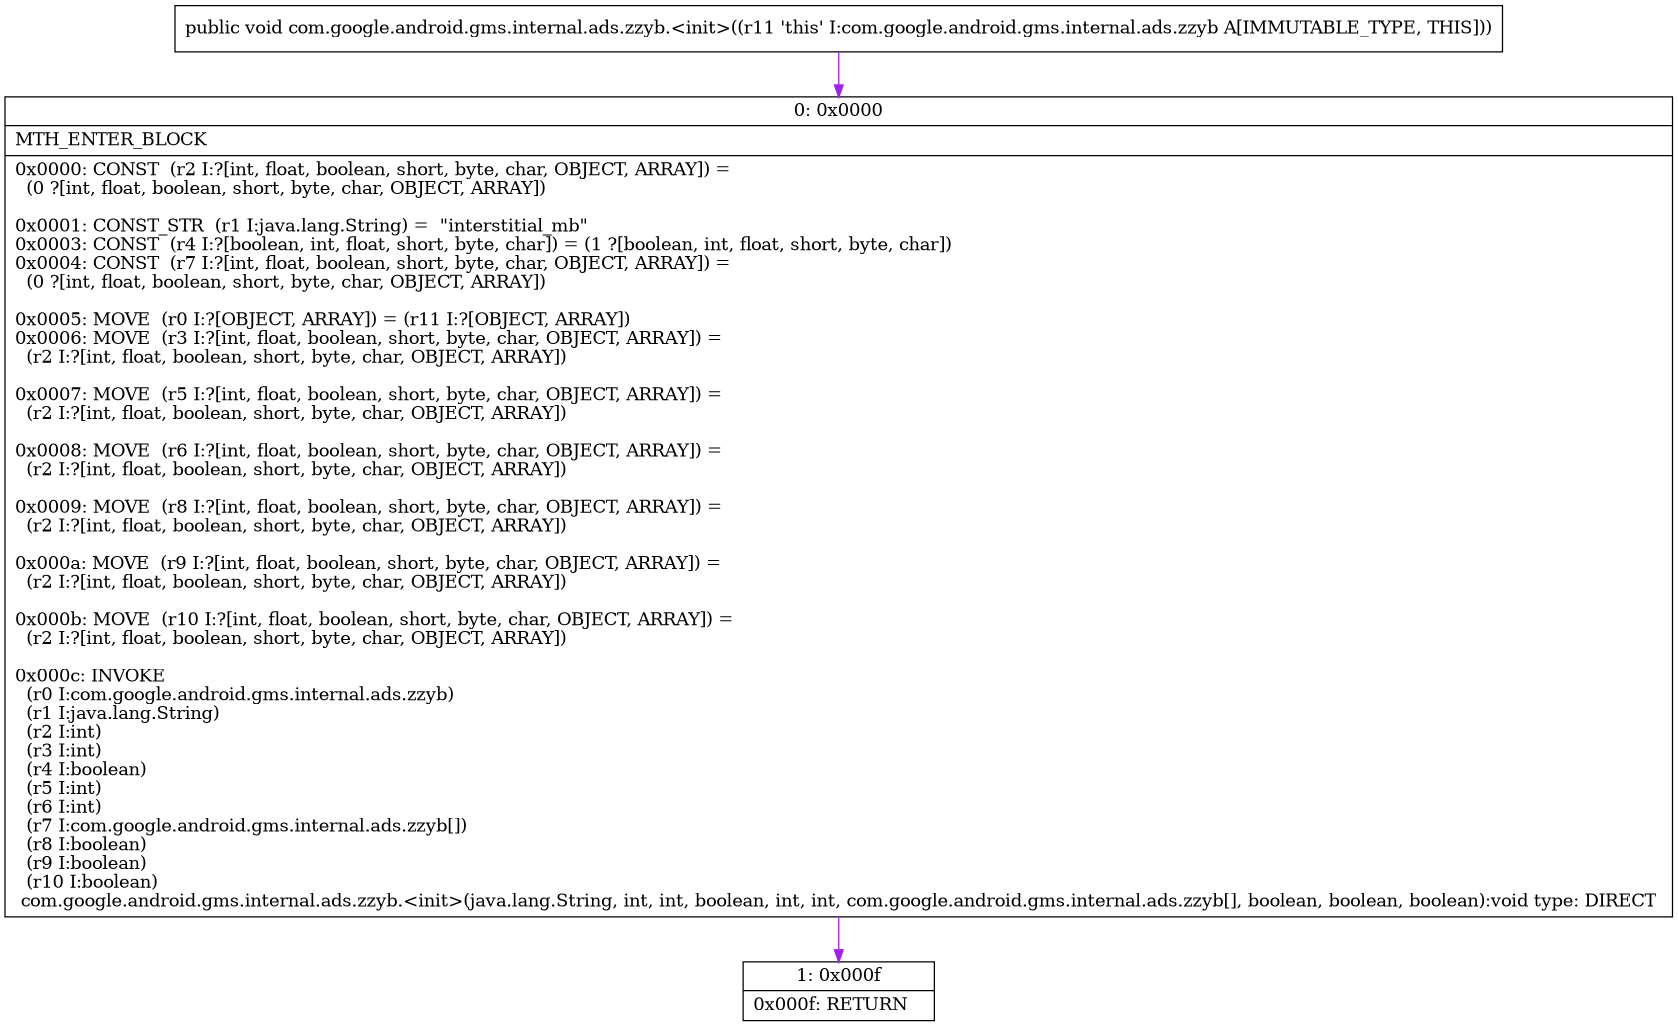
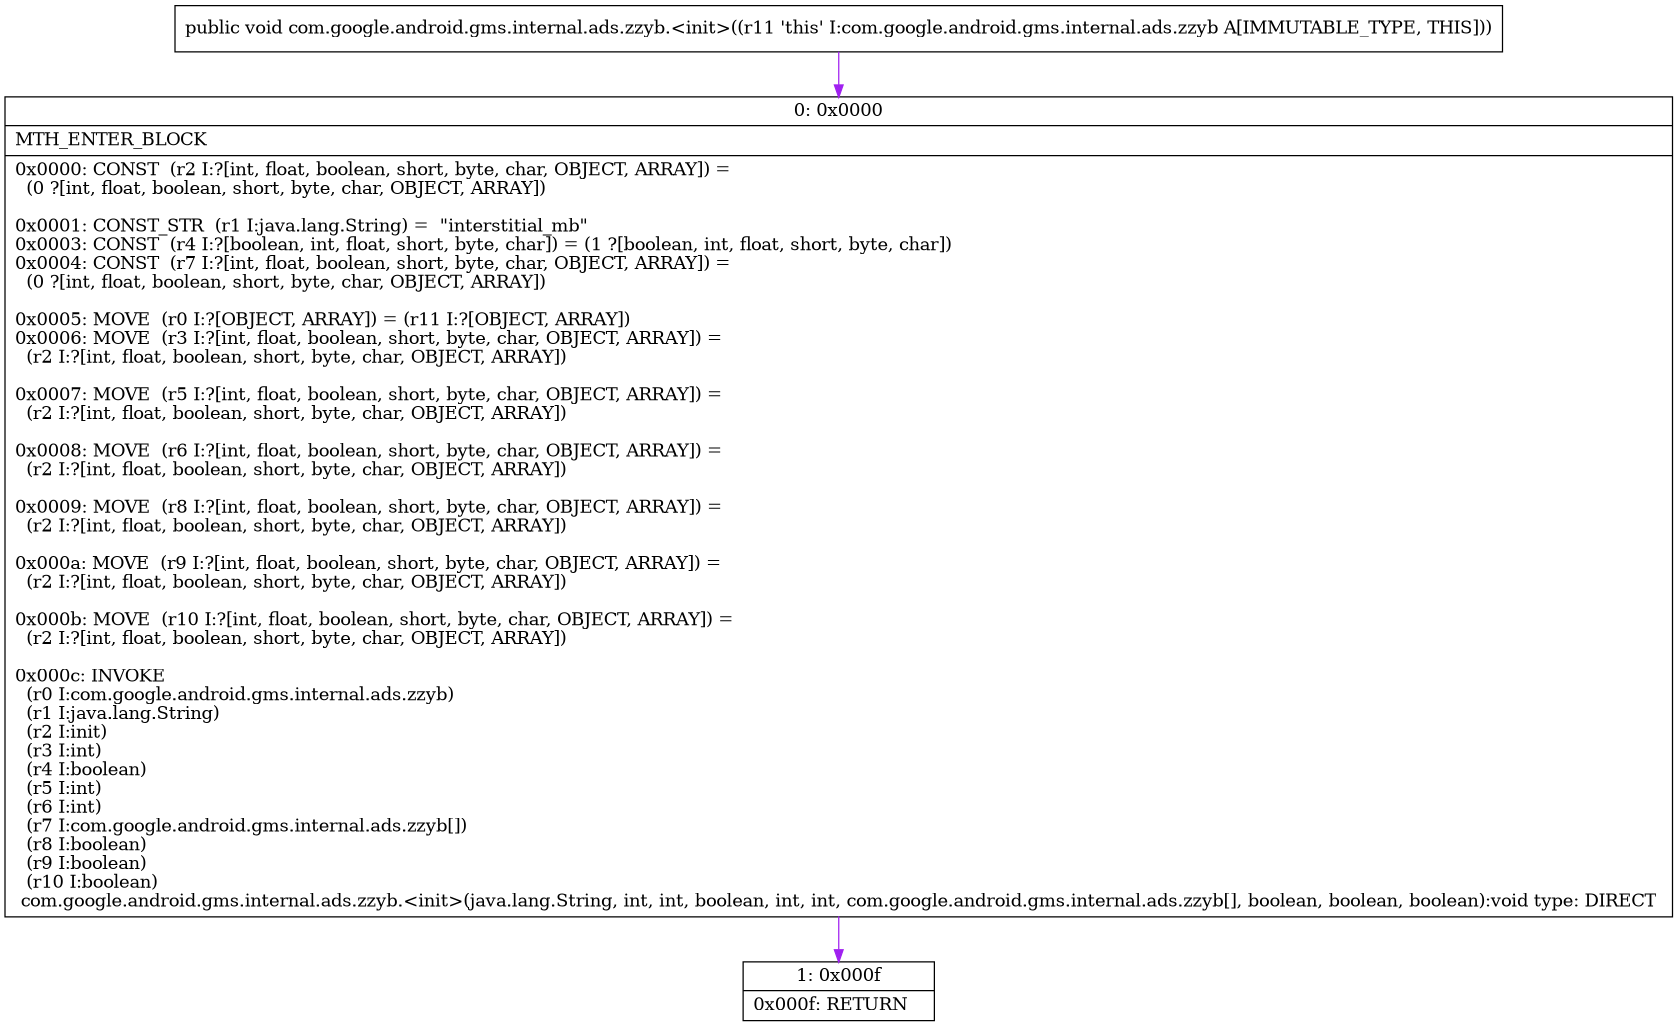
node "0: 0x0000": text "(r2 I:int)" -> "(r2 I:init)"
